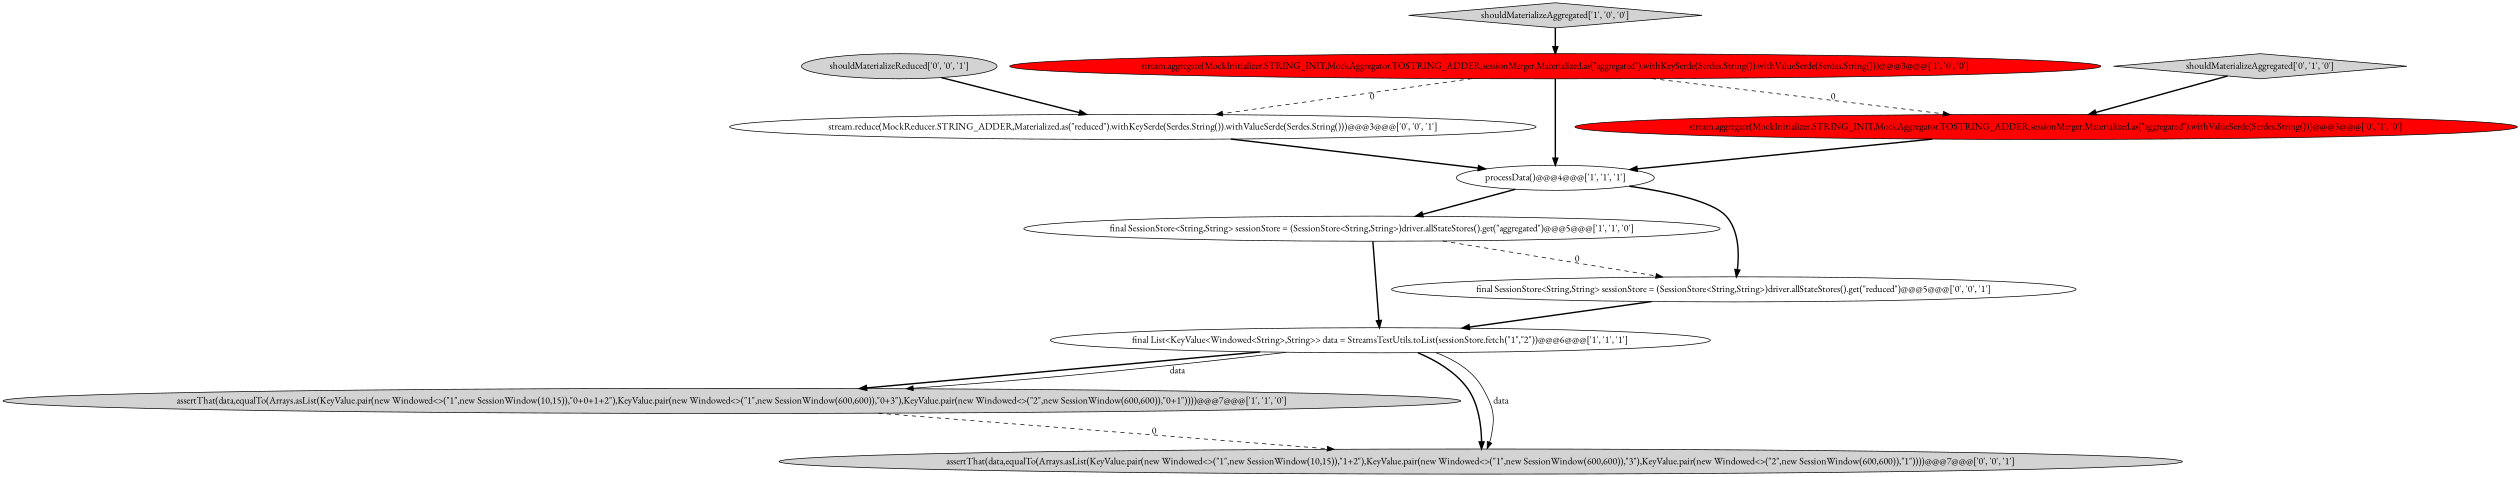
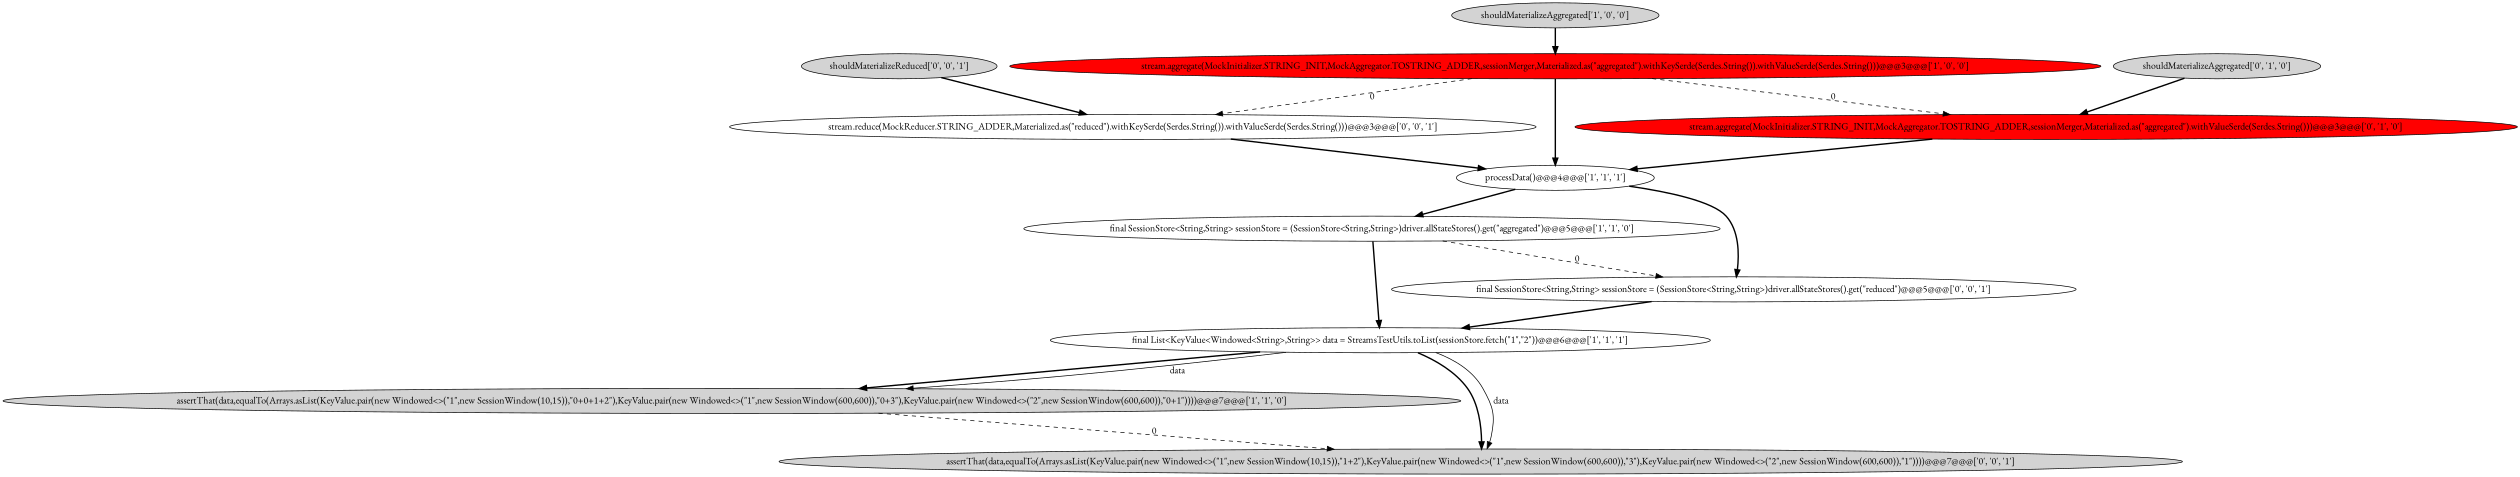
node "shouldMaterializeAggregated['1', '0', '0']": shape diamond -> ellipse
node "shouldMaterializeAggregated['0', '1', '0']": shape diamond -> ellipse
